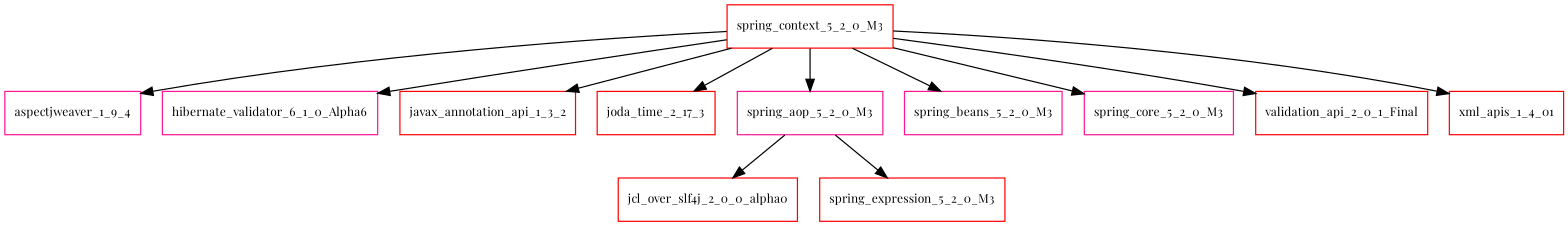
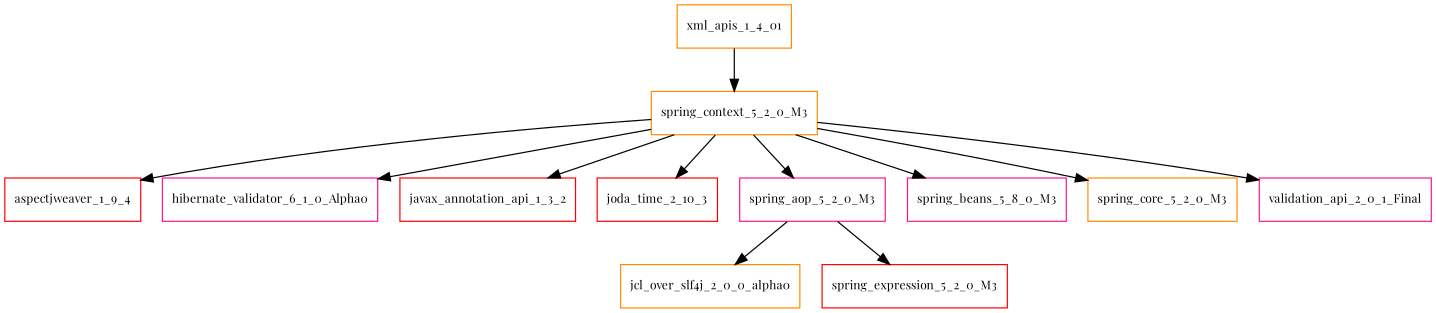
node "spring_context_5_2_0_M3": color red -> darkorange
edge "spring_context_5_2_0_M3" -> "xml_apis_1_4_01": reversed
node "aspectjweaver_1_9_4": color deeppink -> red
node "hibernate_validator_6_1_0_Alpha6": label "hibernate_validator_6_1_0_Alpha6" -> "hibernate_validator_6_1_0_Alpha0"
node "joda_time_2_17_3": label "joda_time_2_17_3" -> "joda_time_2_10_3"
node "spring_beans_5_2_0_M3": label "spring_beans_5_2_0_M3" -> "spring_beans_5_8_0_M3"
node "spring_core_5_2_0_M3": color deeppink -> darkorange
node "validation_api_2_0_1_Final": color red -> deeppink
node "xml_apis_1_4_01": color red -> darkorange
node "jcl_over_slf4j_2_0_0_alpha0": color red -> darkorange
